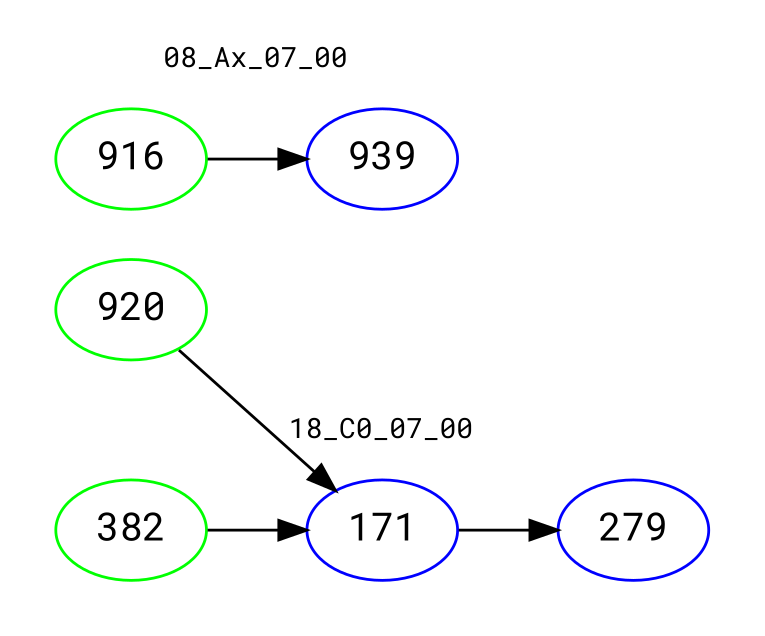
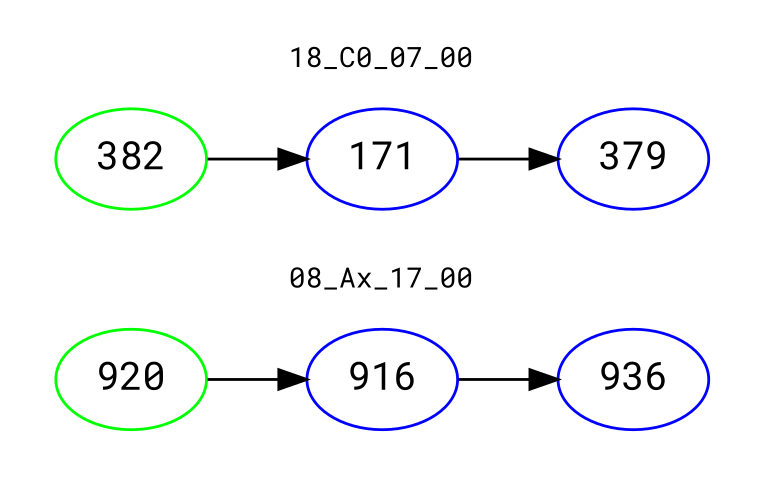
cluster "08_Ax_07_00": label "08_Ax_07_00" -> "08_Ax_17_00"
node "916": color green -> blue
node "939": label "939" -> "936"
edge "920" -> "171": now "920" -> "916"
node "279": label "279" -> "379"
